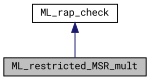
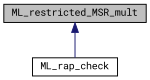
edge "ML_restricted_MSR_mult" -> "ML_rap_check": reversed
